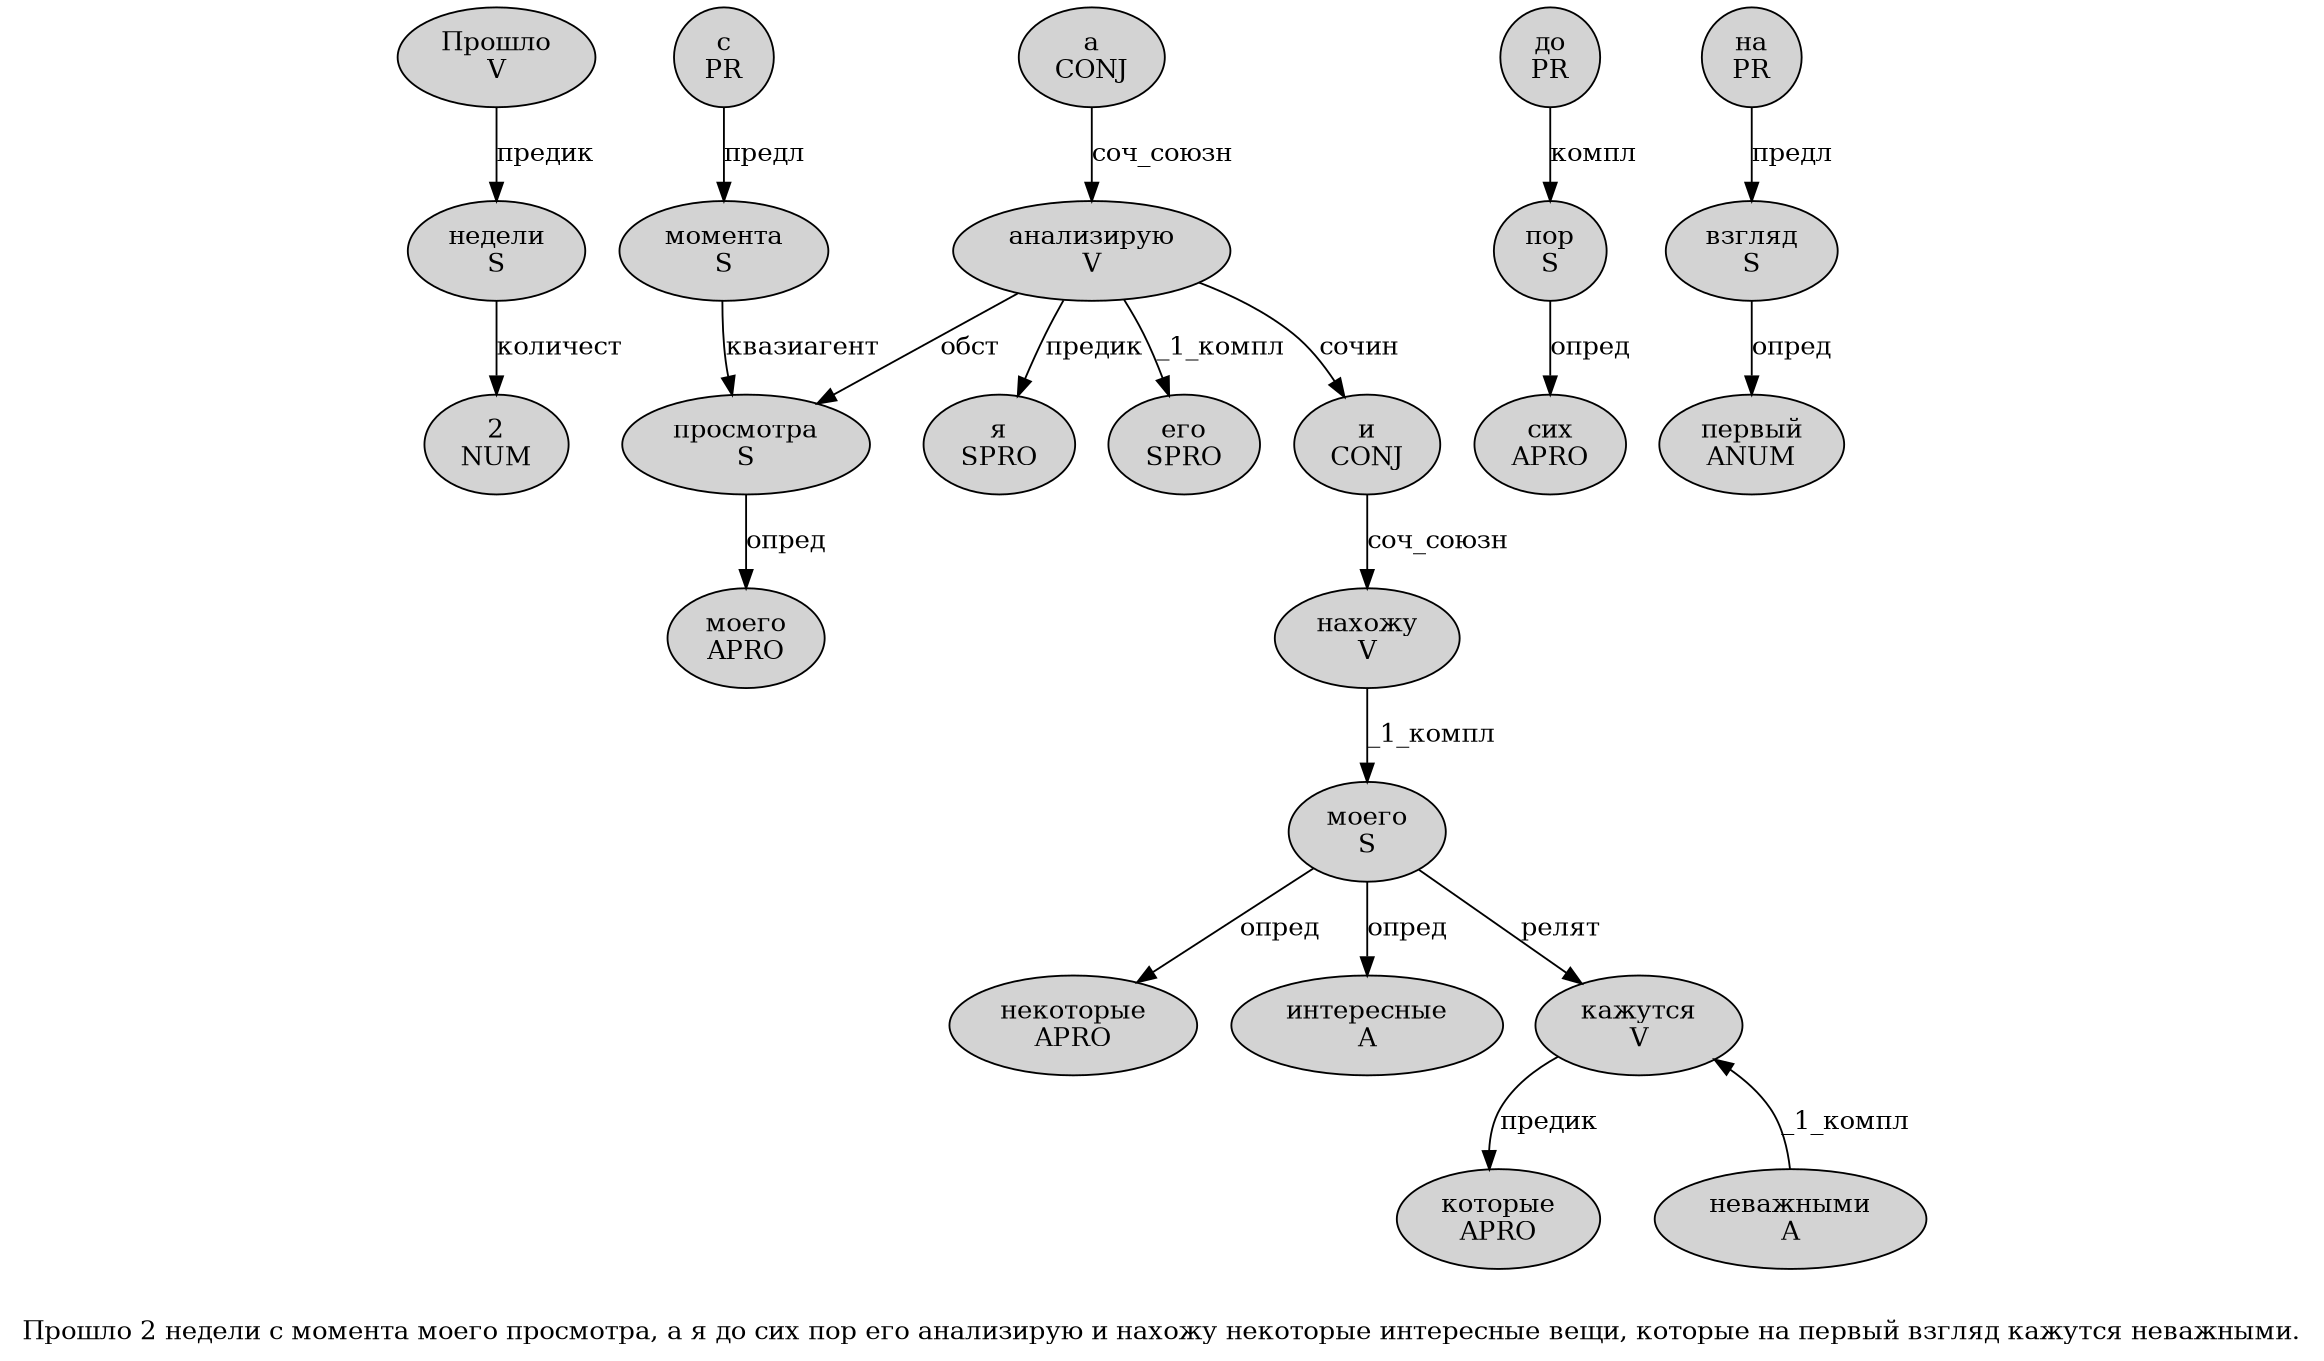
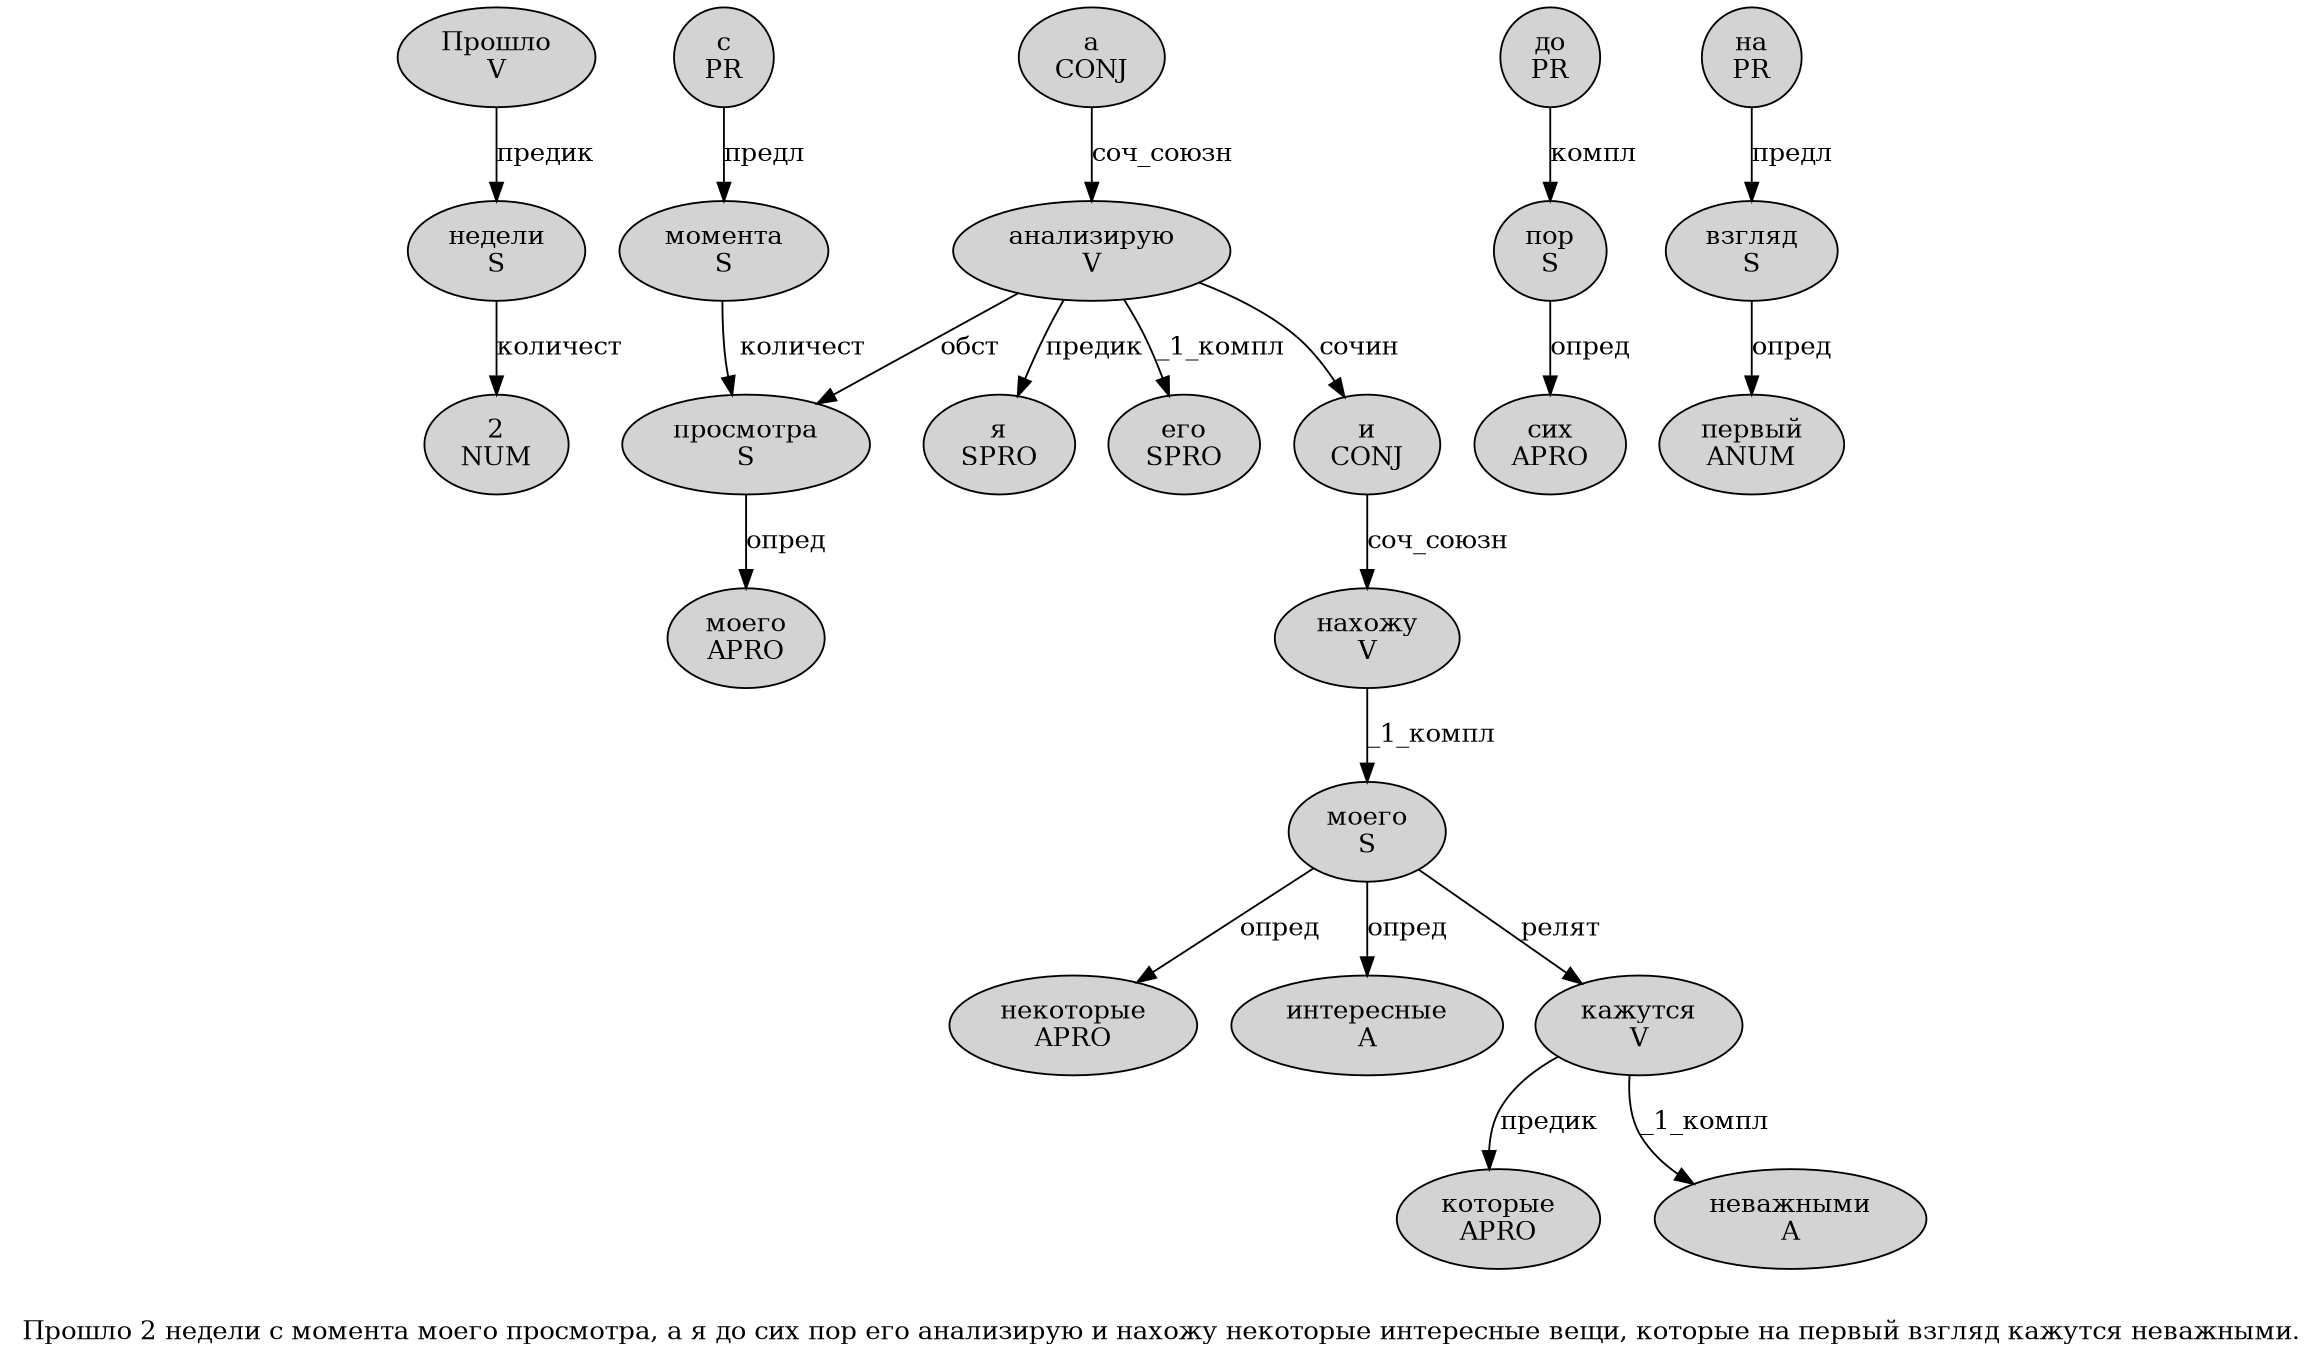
edge "момента S" -> "просмотра S": label "квазиагент" -> "количест"
edge "неважными A" -> "кажутся V": reversed
